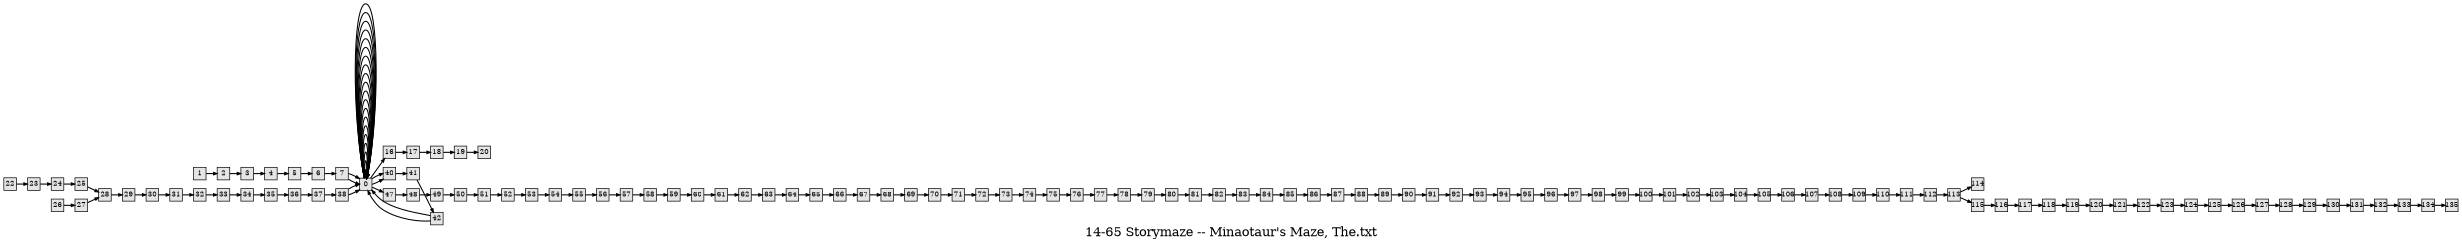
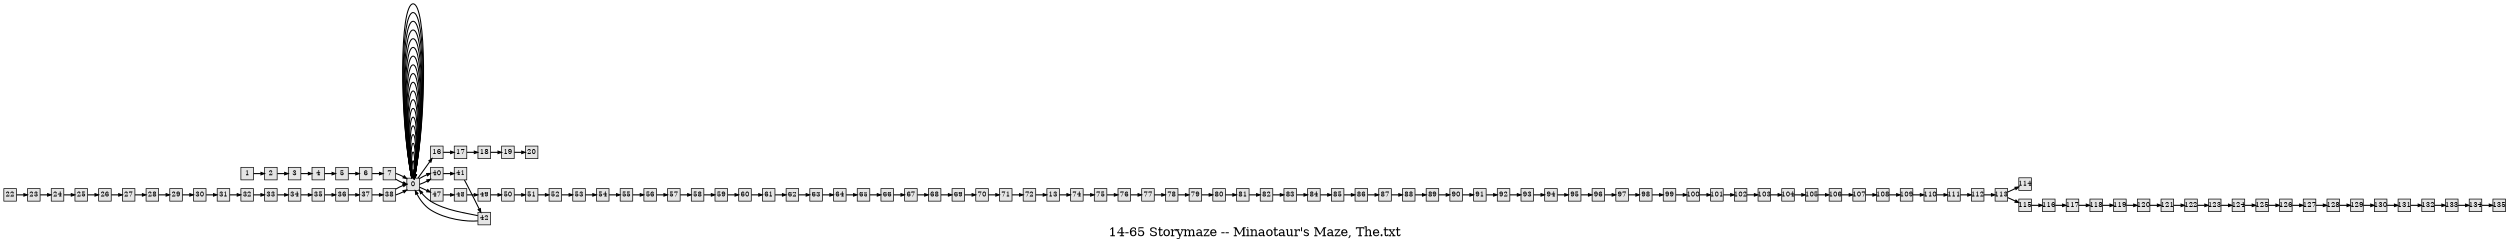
edge "25" -> "28": now "25" -> "26"
node "73": label "73" -> "13"
